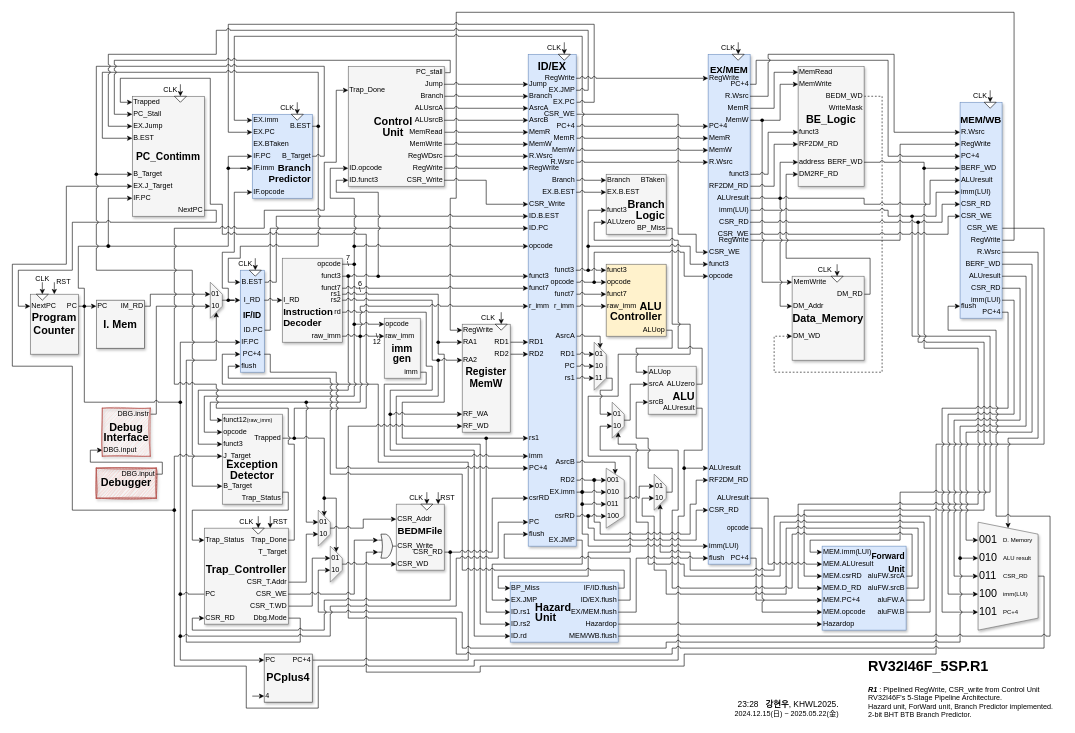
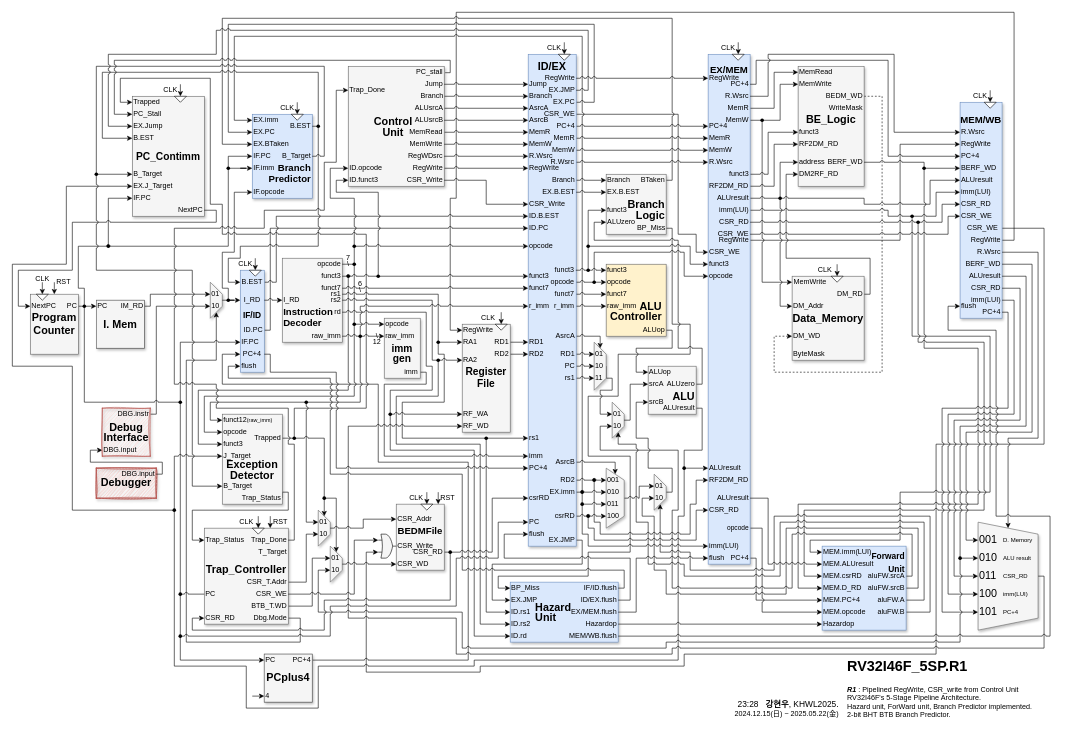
edge "BTaken" -> "EX.BTaken": added
node "ByteMask": added
node "Register MemW": label "Register MemW" -> "Register File"
node "CSR_T.WD": label "CSR_T.WD" -> "BTB_T.WD"
node "RV32I46F_5SP.R1R1 : Pipelined RegWrite, CSR_write from Control Unit RV32I46F's 5-Stage Pipeline Architecture. Hazard unit, ForWard unit, Branch Predictor implemented. 2-bit BHT BTB Branch Predictor.": moved (969, 687) -> (948, 687)
